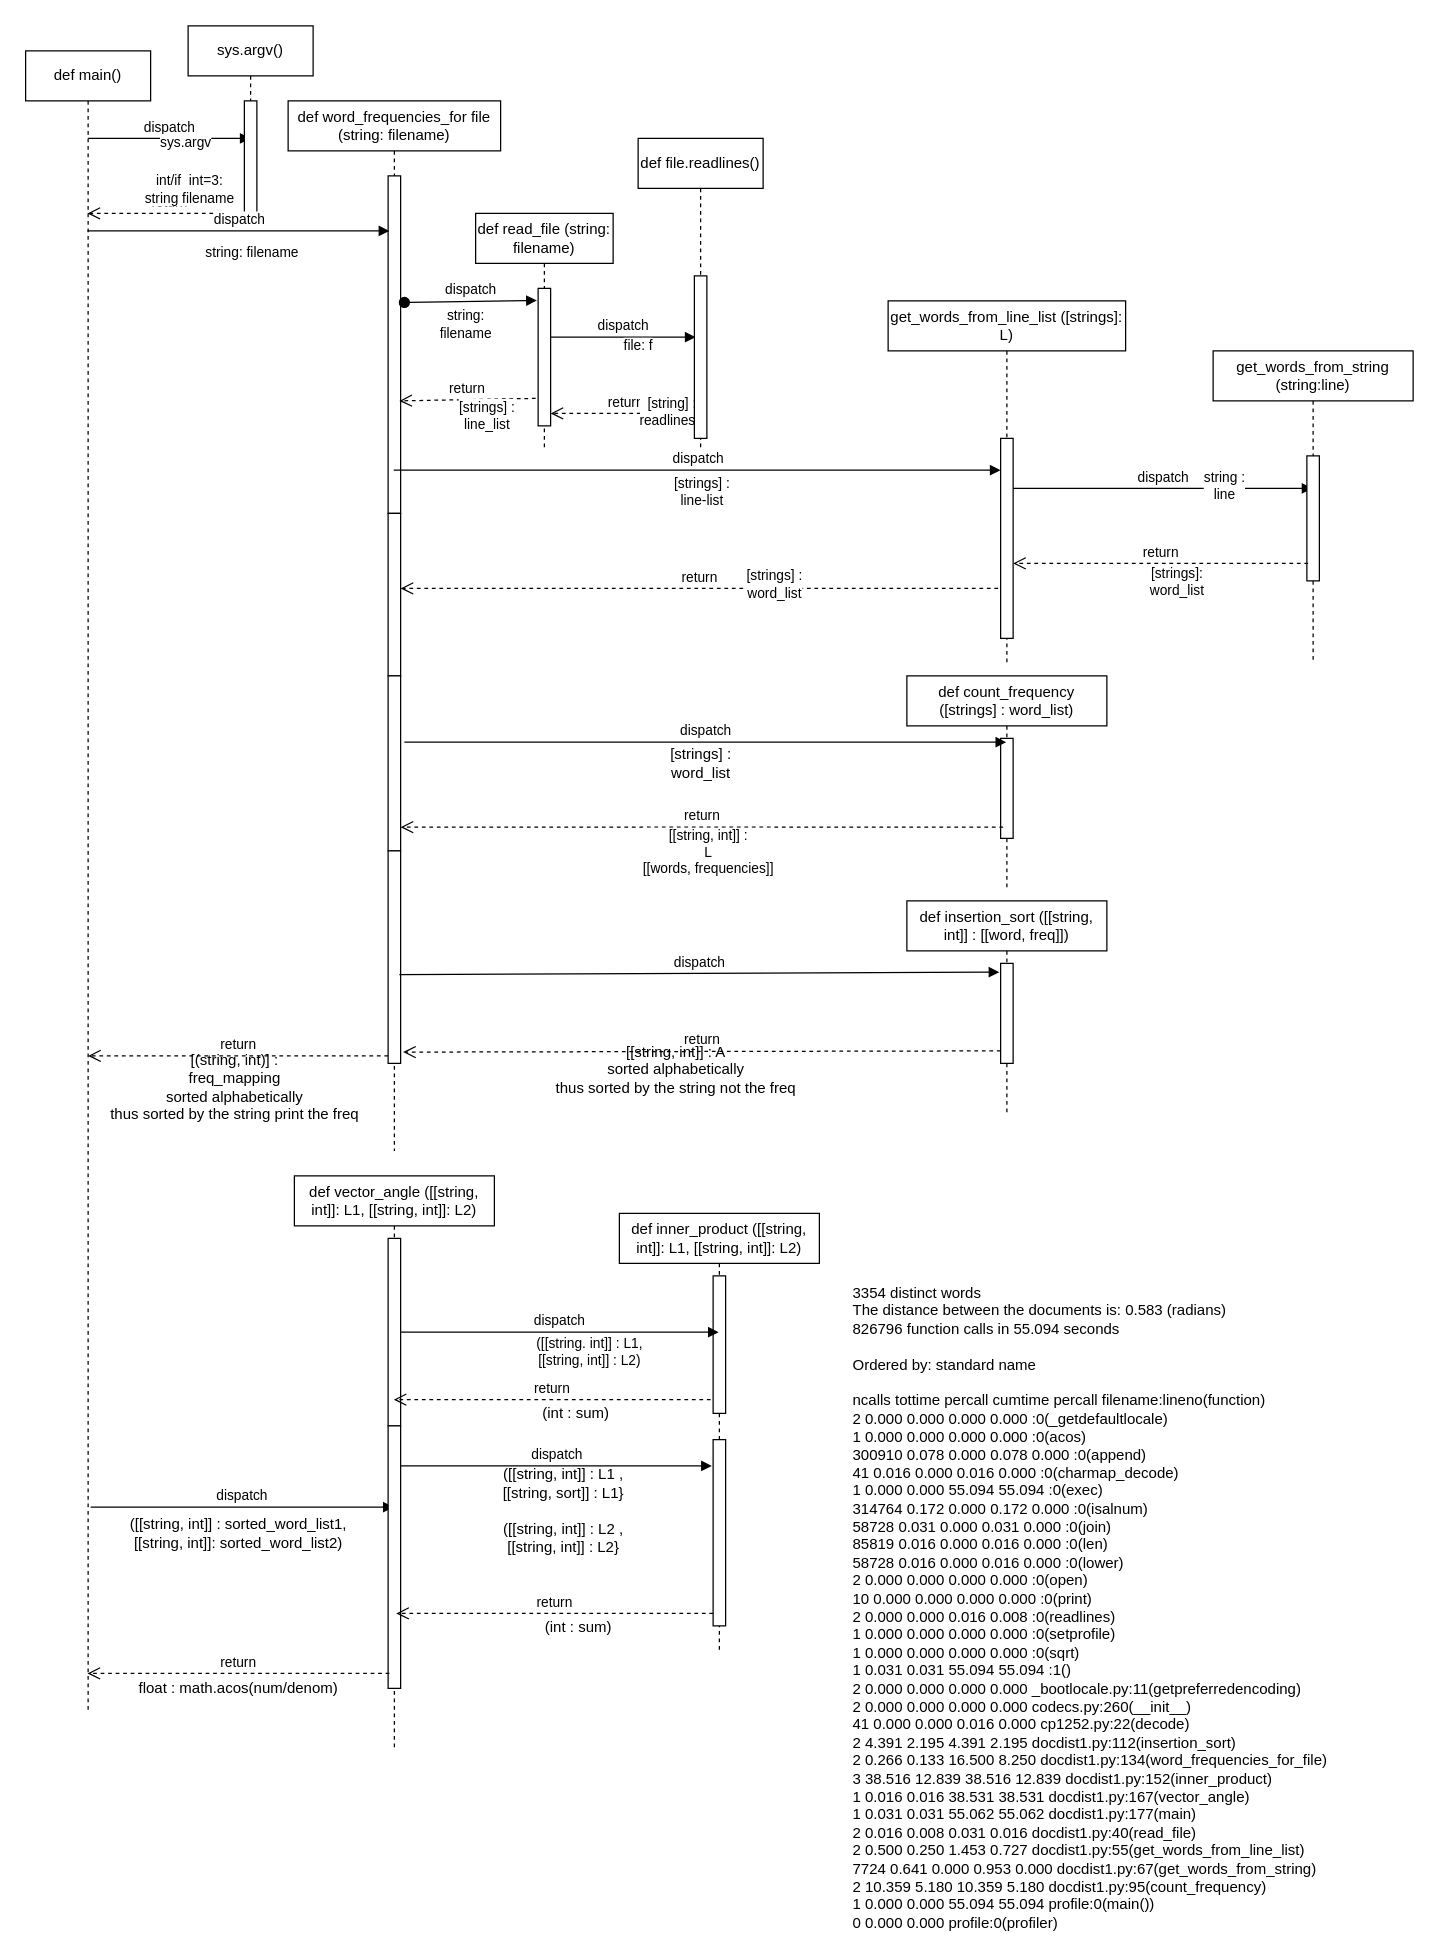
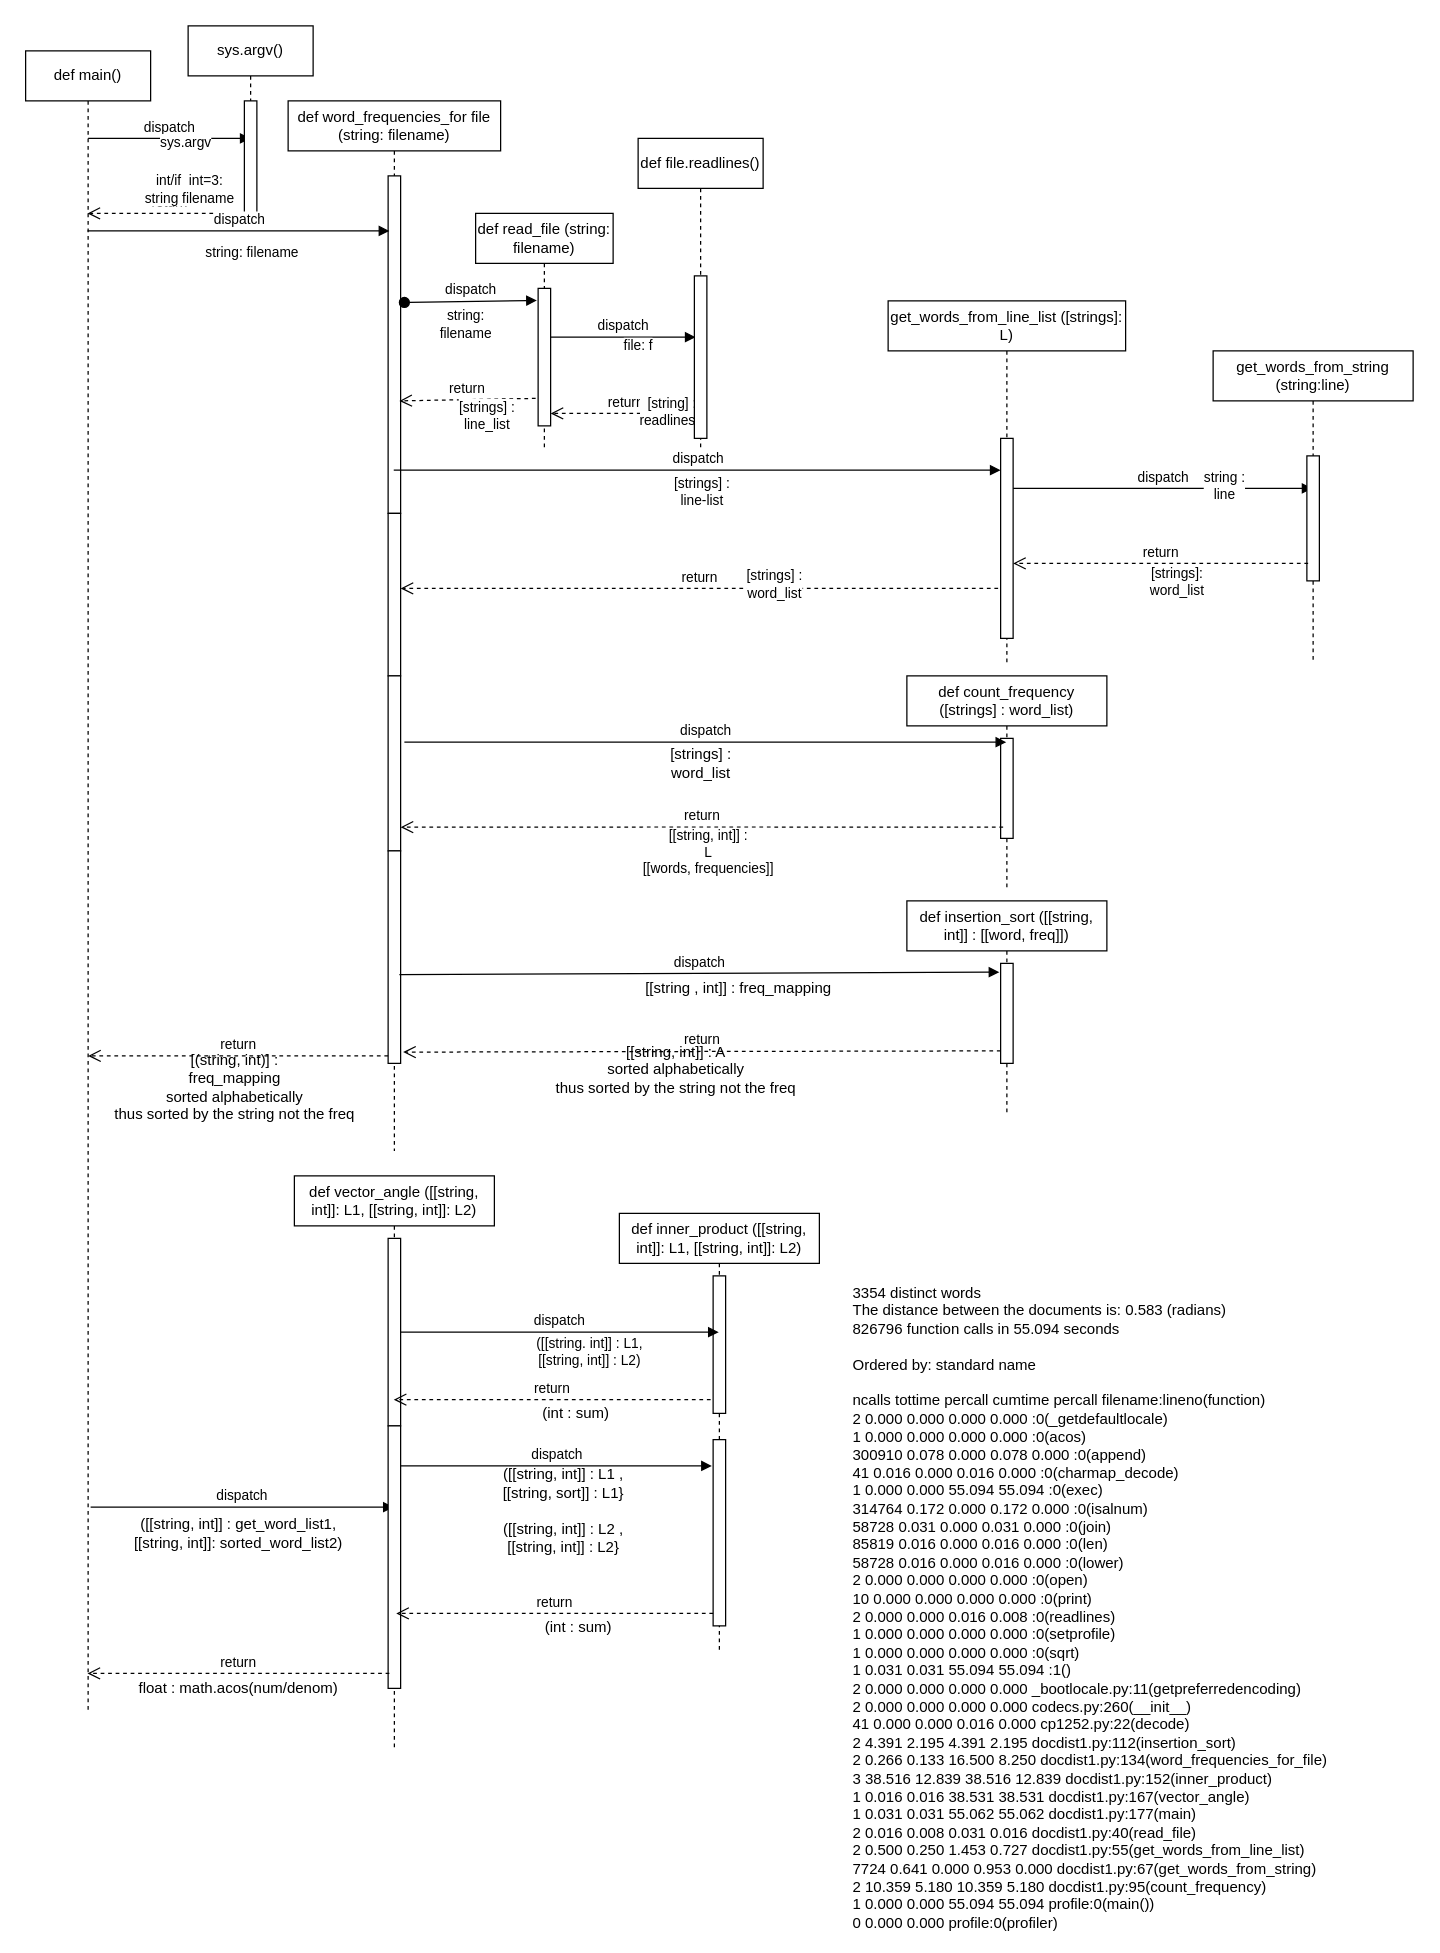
node "[[string , int]] : freq_mapping": added
node "[(string, int)] : freq_mapping sorted alphabetically thus sorted by the string print the freq": label "[(string, int)] : freq_mapping sorted alphabetically thus sorted by the string print the freq" -> "[(string, int)] : freq_mapping sorted alphabetically thus sorted by the string not the freq"
node "([[string, int]] : sorted_word_list1, [[string, int]]: sorted_word_list2)": label "([[string, int]] : sorted_word_list1, [[string, int]]: sorted_word_list2)" -> "([[string, int]] : get_word_list1, [[string, int]]: sorted_word_list2)"
